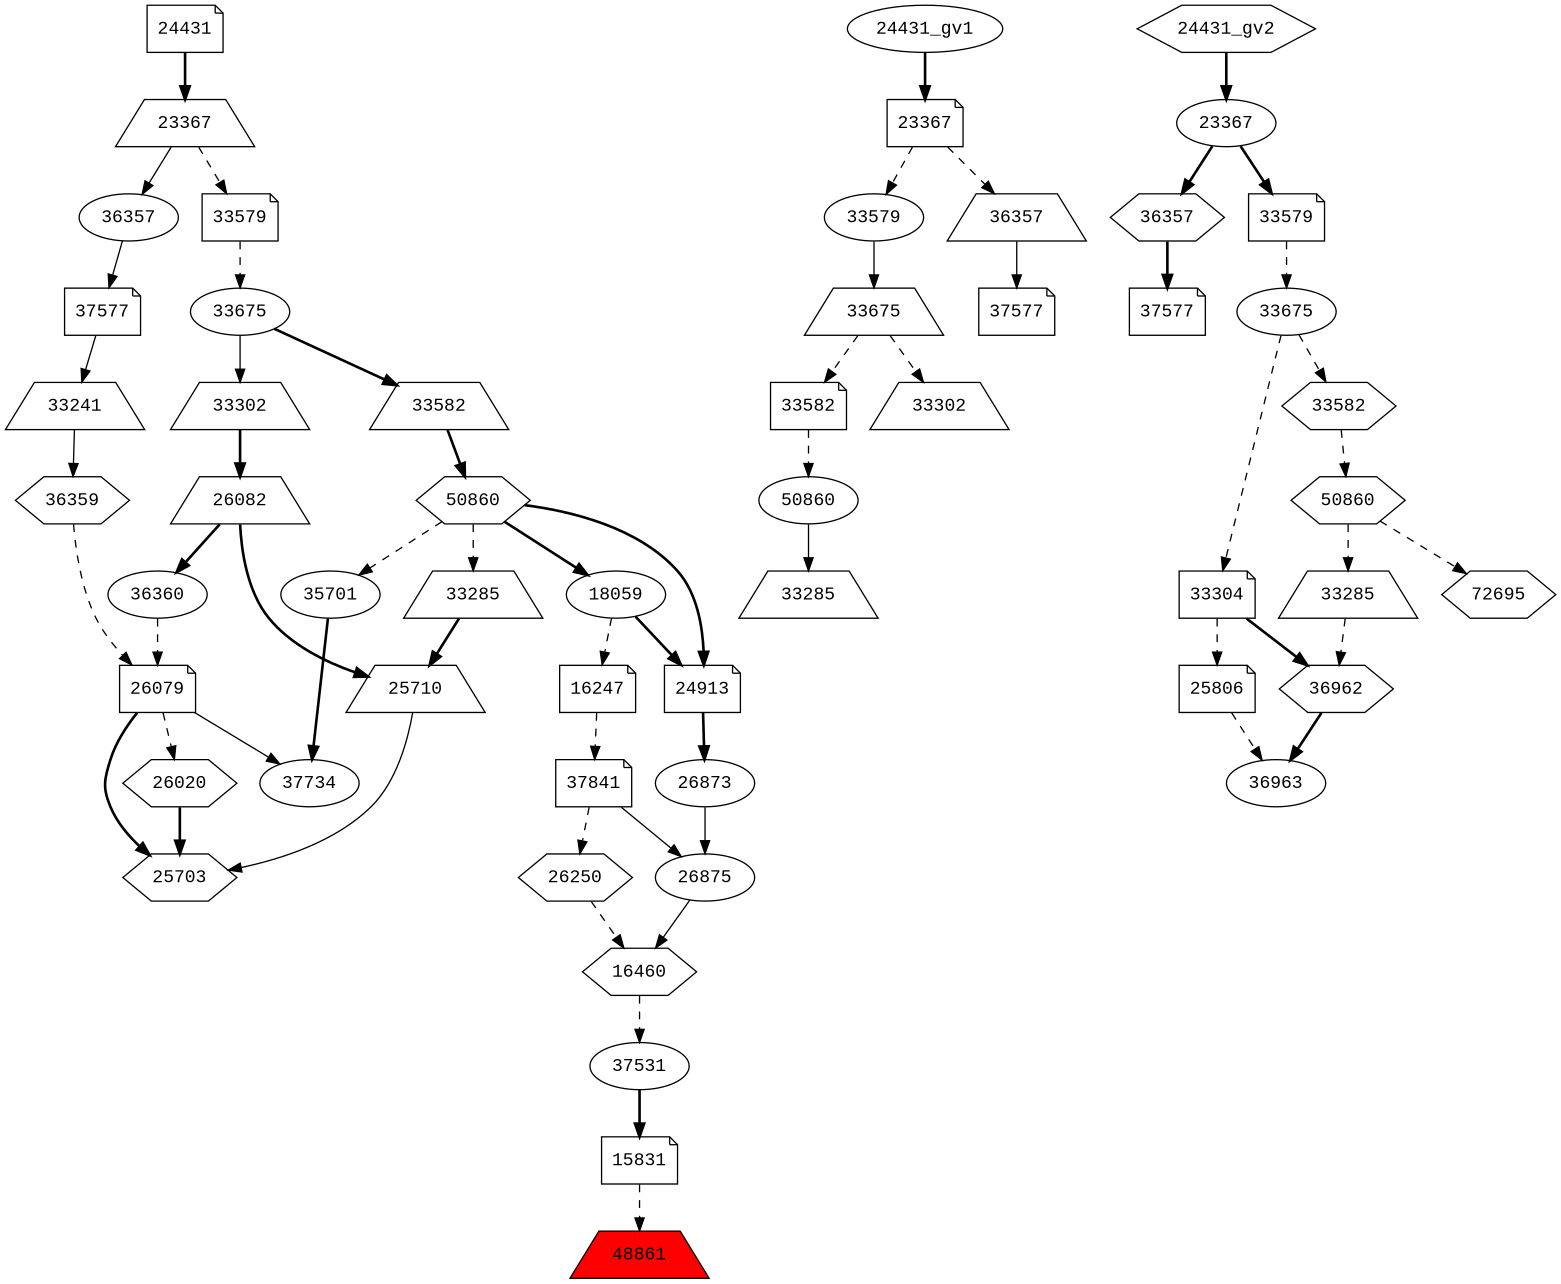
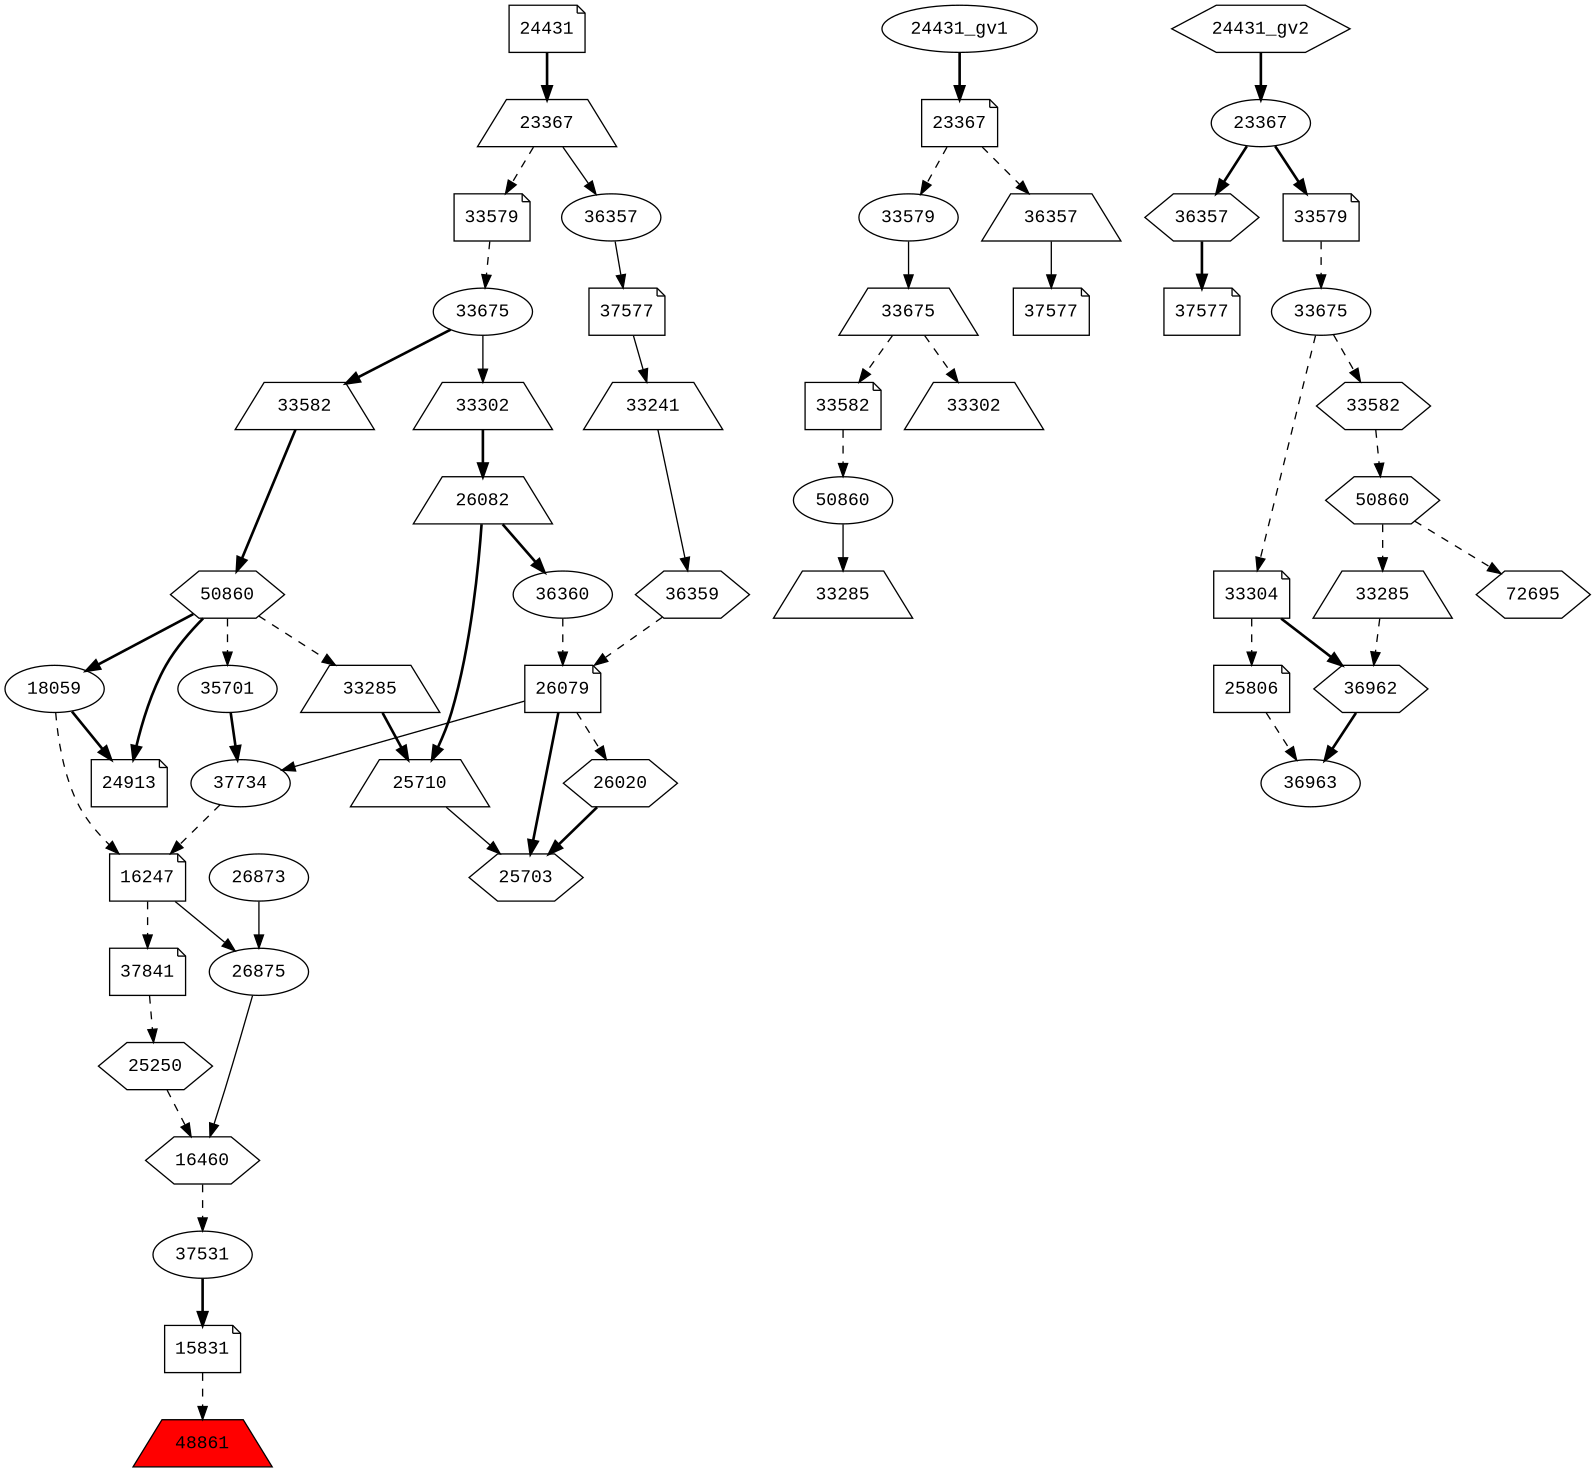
edge "24913" -> "26873": removed
edge "37734" -> "16247": added
edge "37841" -> "26875": now "16247" -> "26875"
node "26250": label "26250" -> "25250"
